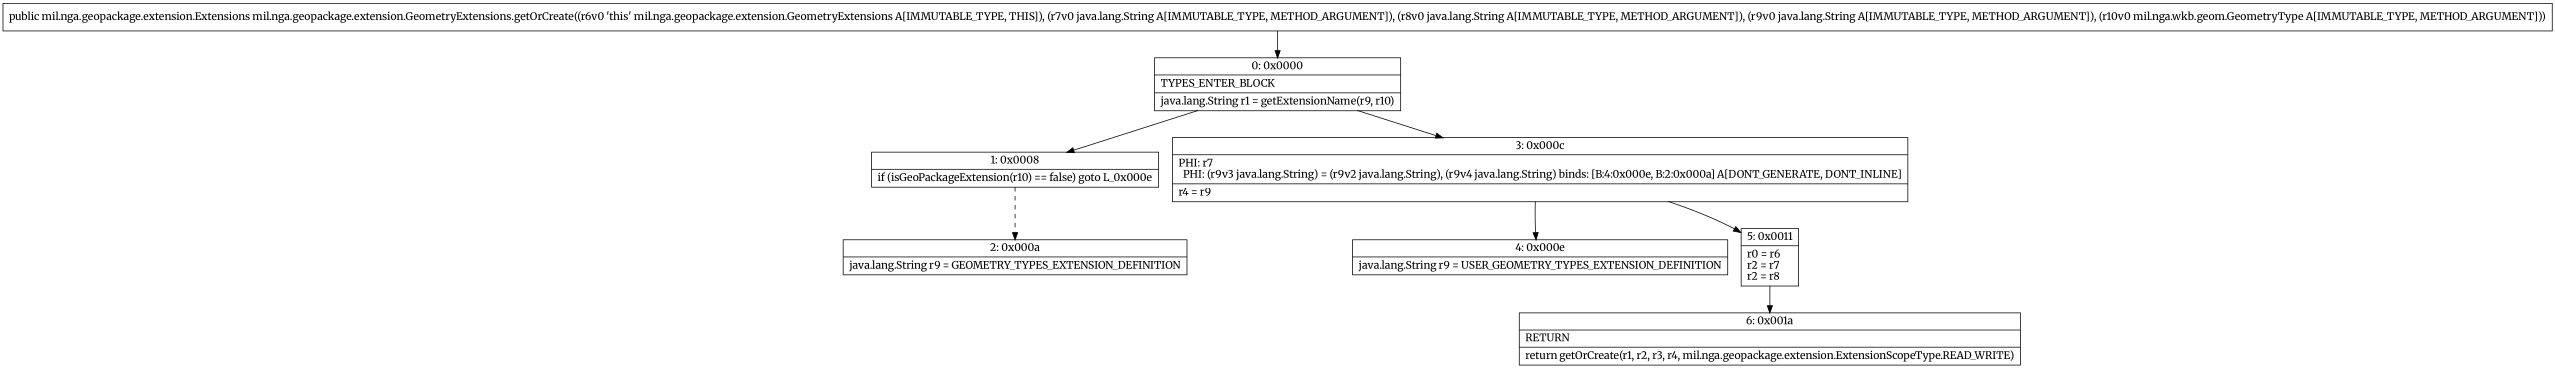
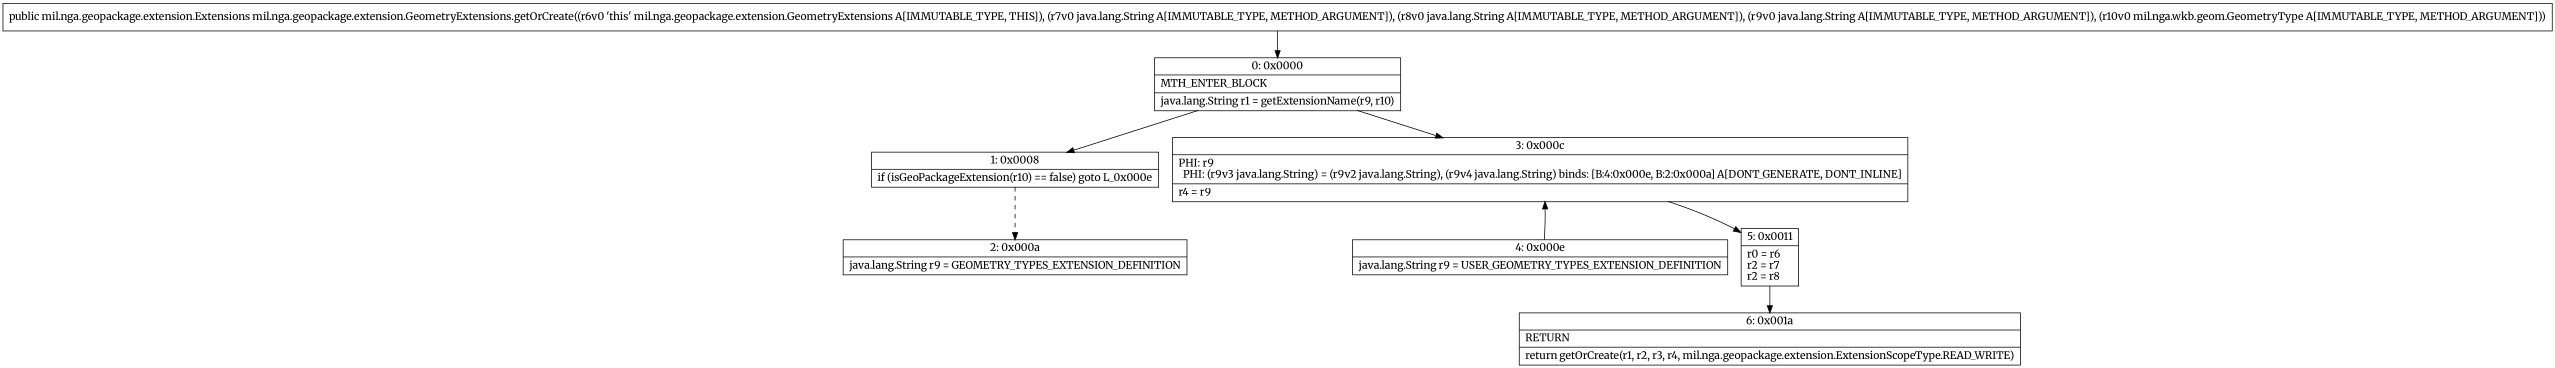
node "0: 0x0000": text "TYPES_ENTER_BLOCK" -> "MTH_ENTER_BLOCK"
node "3: 0x000c": text "PHI: r7" -> "PHI: r9"
edge "3: 0x000c" -> "4: 0x000e": reversed
